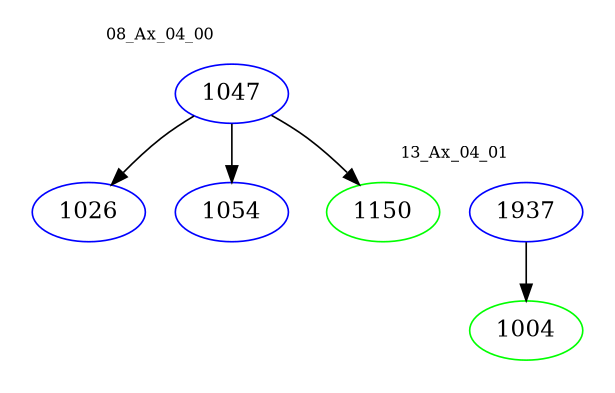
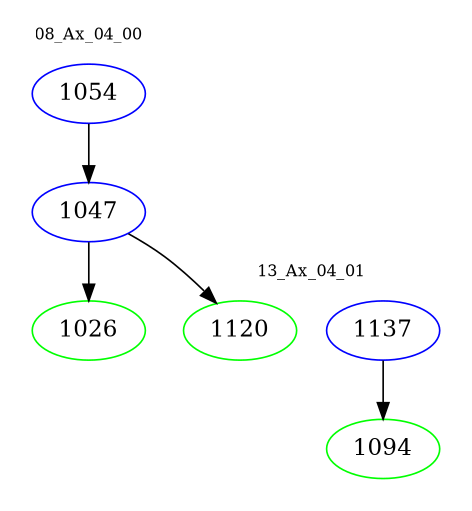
edge "1047" -> "1054": reversed
node "1026": color blue -> green
node "1150": label "1150" -> "1120"
node "1937": label "1937" -> "1137"
node "1004": label "1004" -> "1094"
